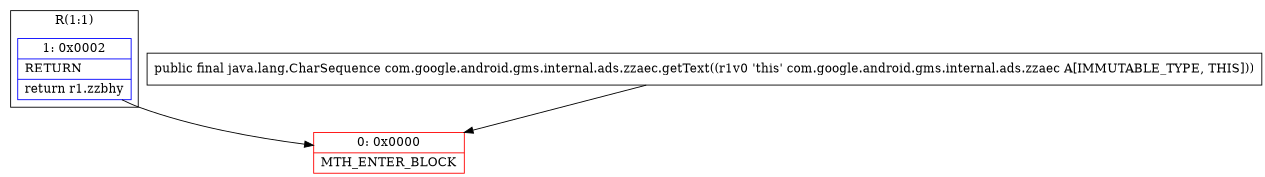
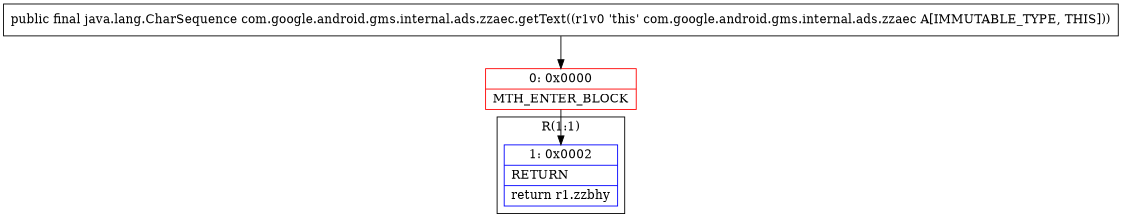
edge "1: 0x0002" -> "0: 0x0000": reversed
